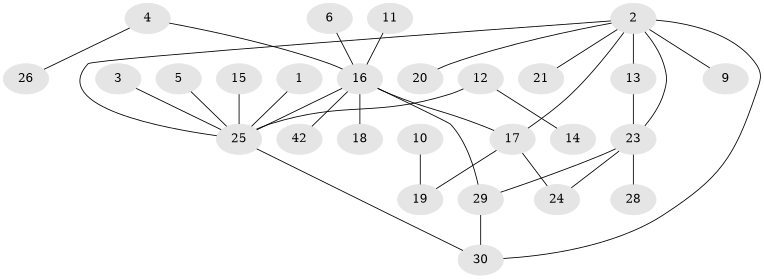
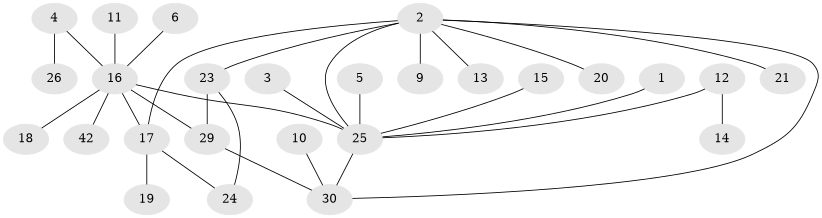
edge "13" -- "23": removed
edge "10" -- "19": now "10" -- "30"
node "28": removed
